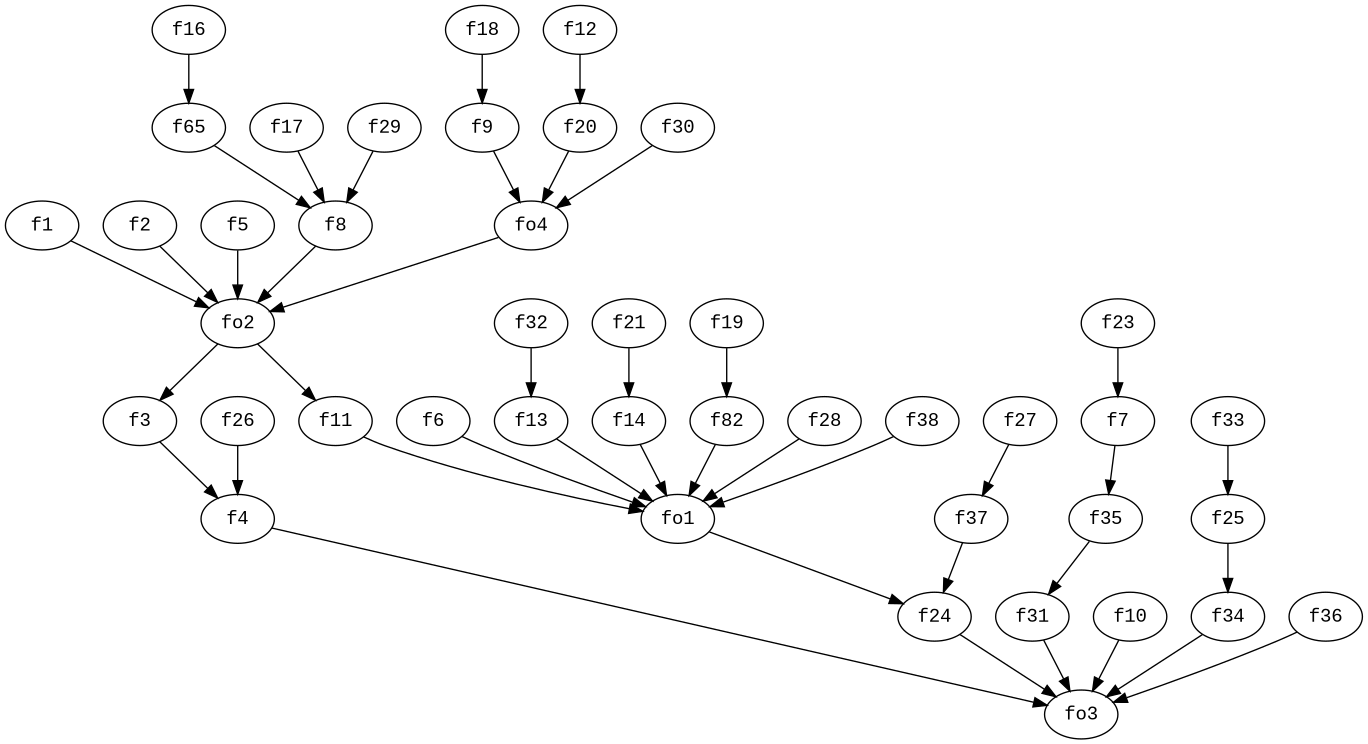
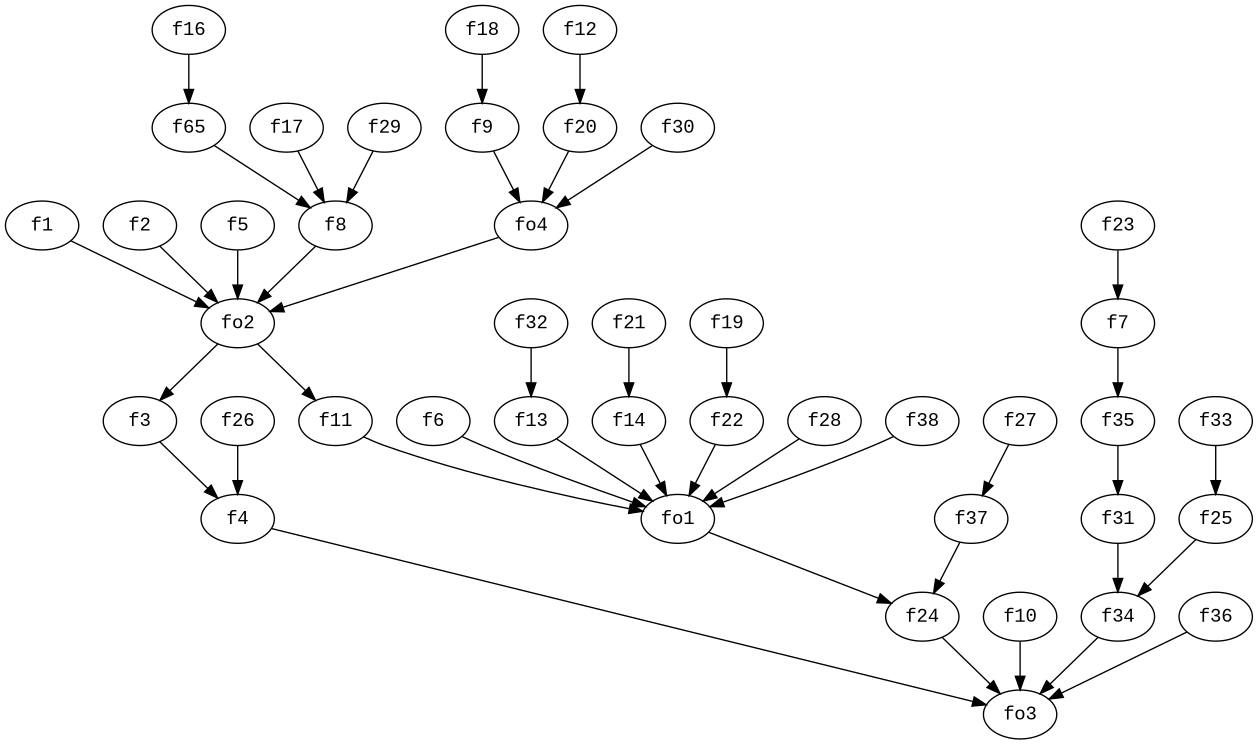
node "f82": label "f82" -> "f22"
edge "f31" -> "fo3": now "f31" -> "f34"
